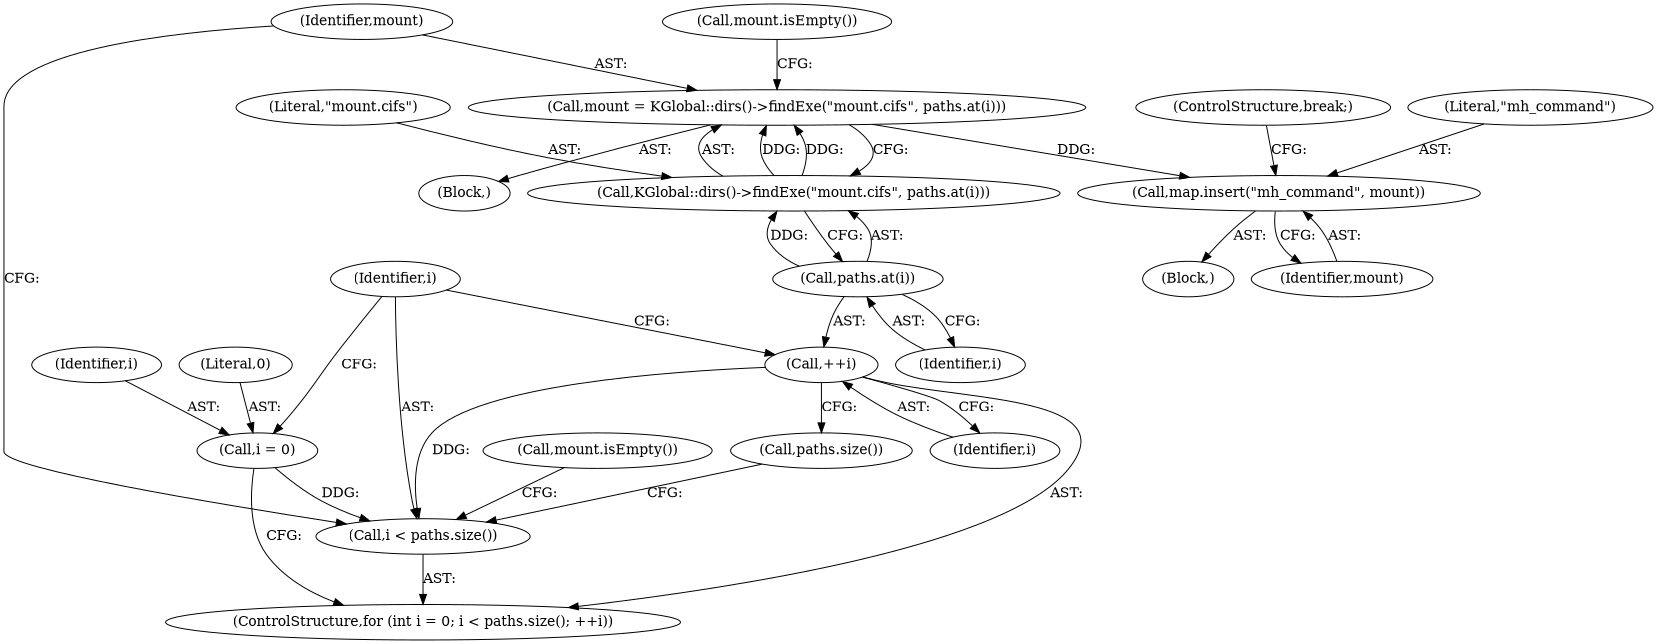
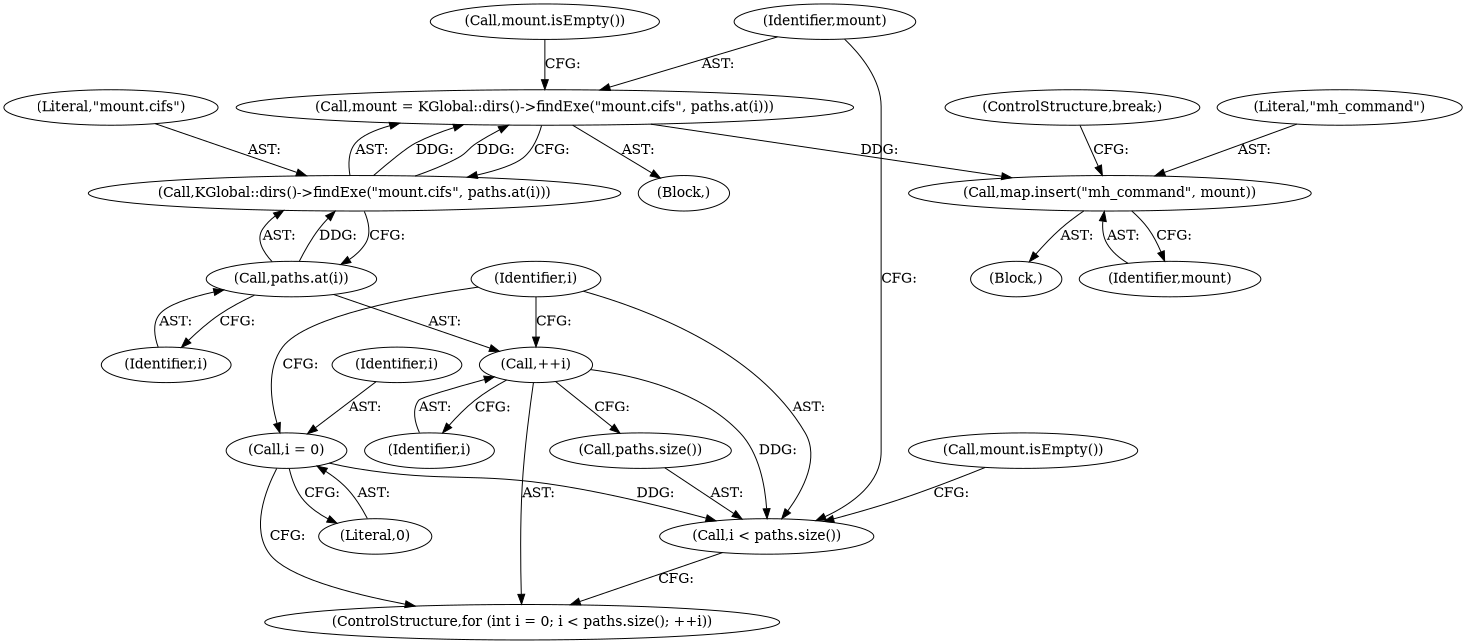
edge "(Call,paths.size())" -> "(Call,i < paths.size())": label "CFG: " -> "AST: "
edge "(Call,i = 0)" -> "(Literal,0)": added, label "CFG:"
edge "(Call,i < paths.size())" -> "(ControlStructure,for (int i = 0; i < paths.size(); ++i))": label "AST: " -> "CFG: "
